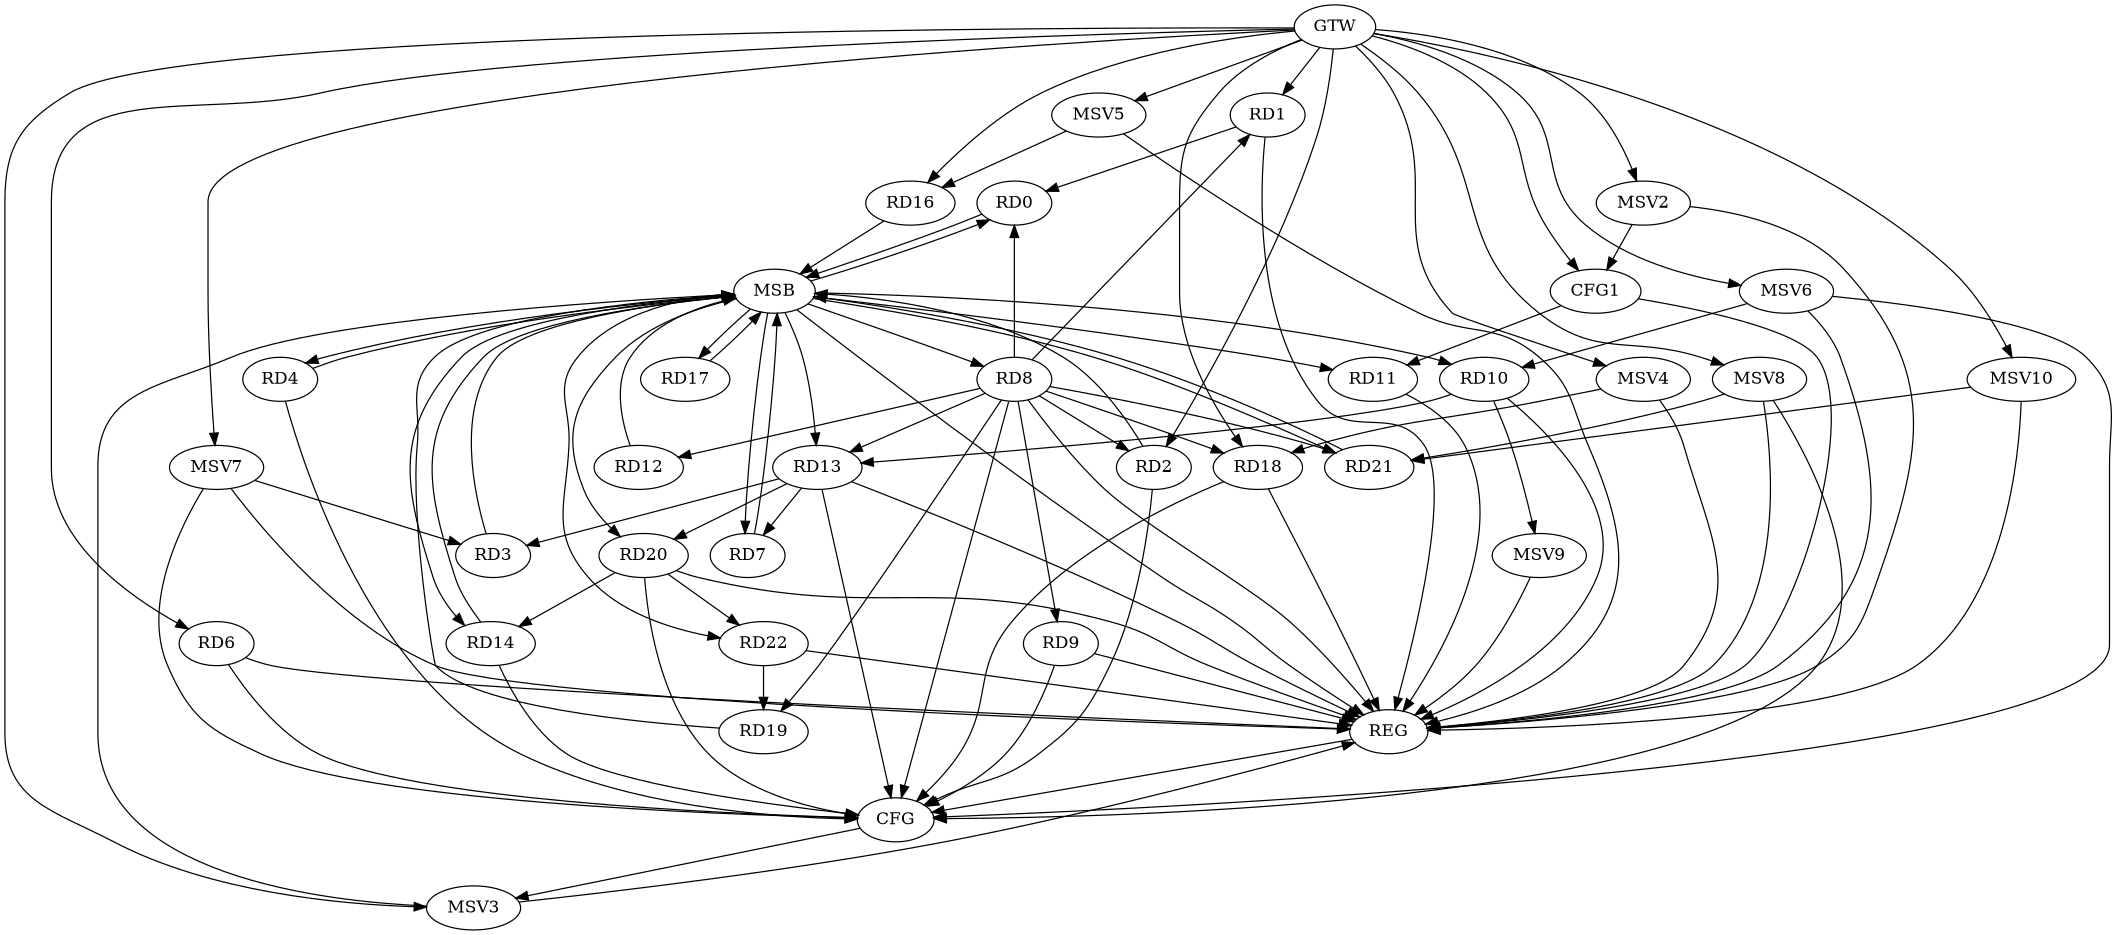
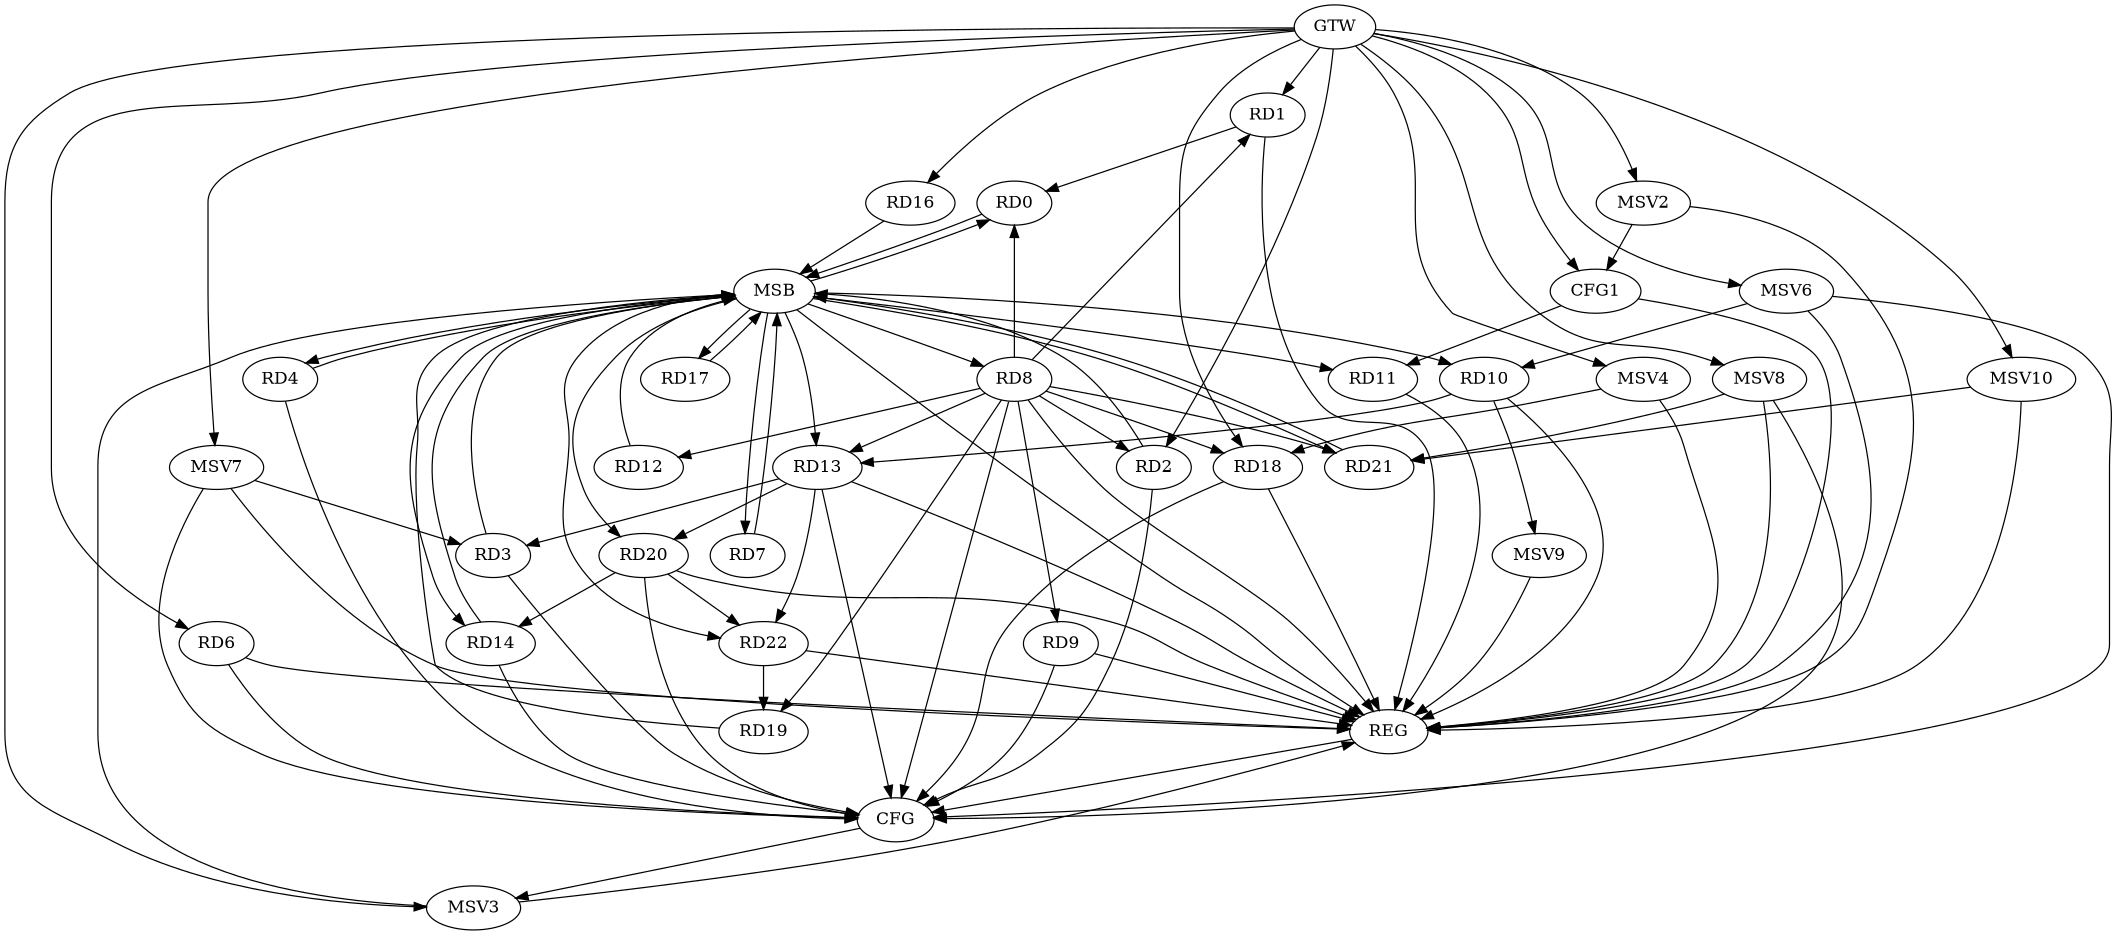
node "MSV5": removed
edge "RD13" -> "RD7": now "RD13" -> "RD22"
edge "RD3" -> "CFG": added
